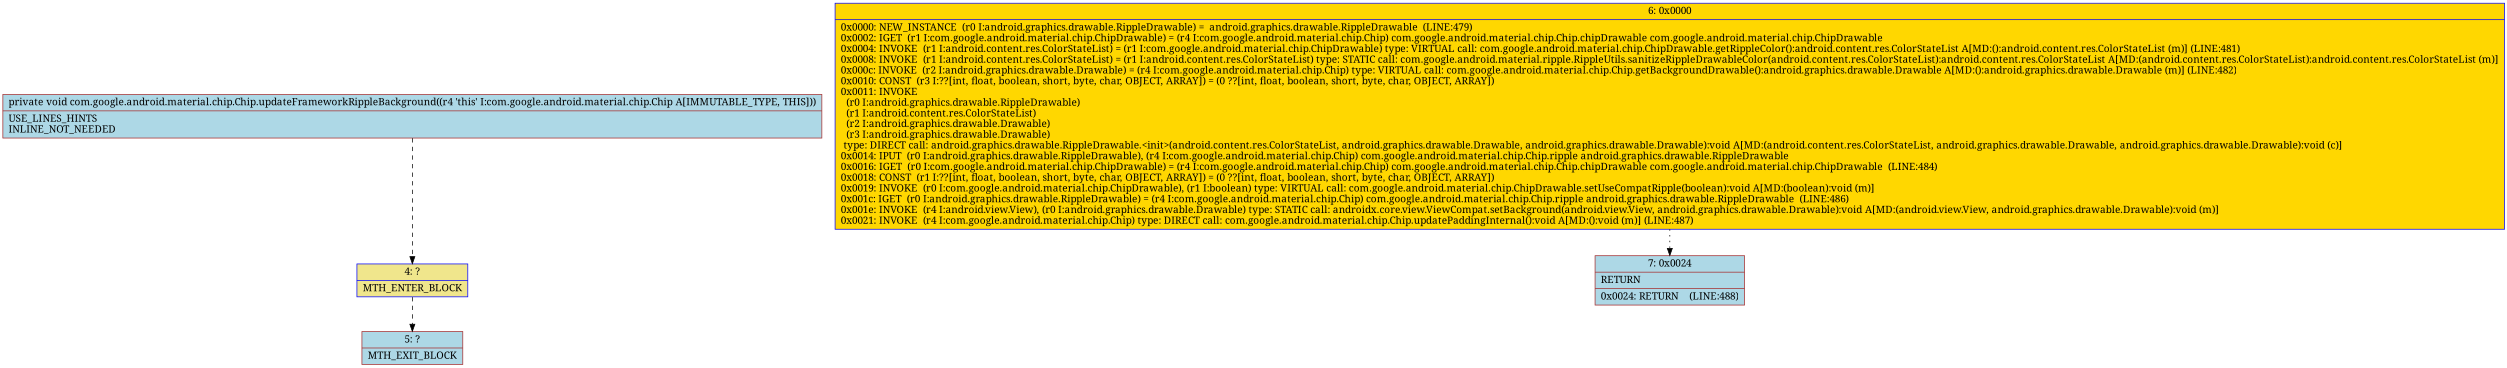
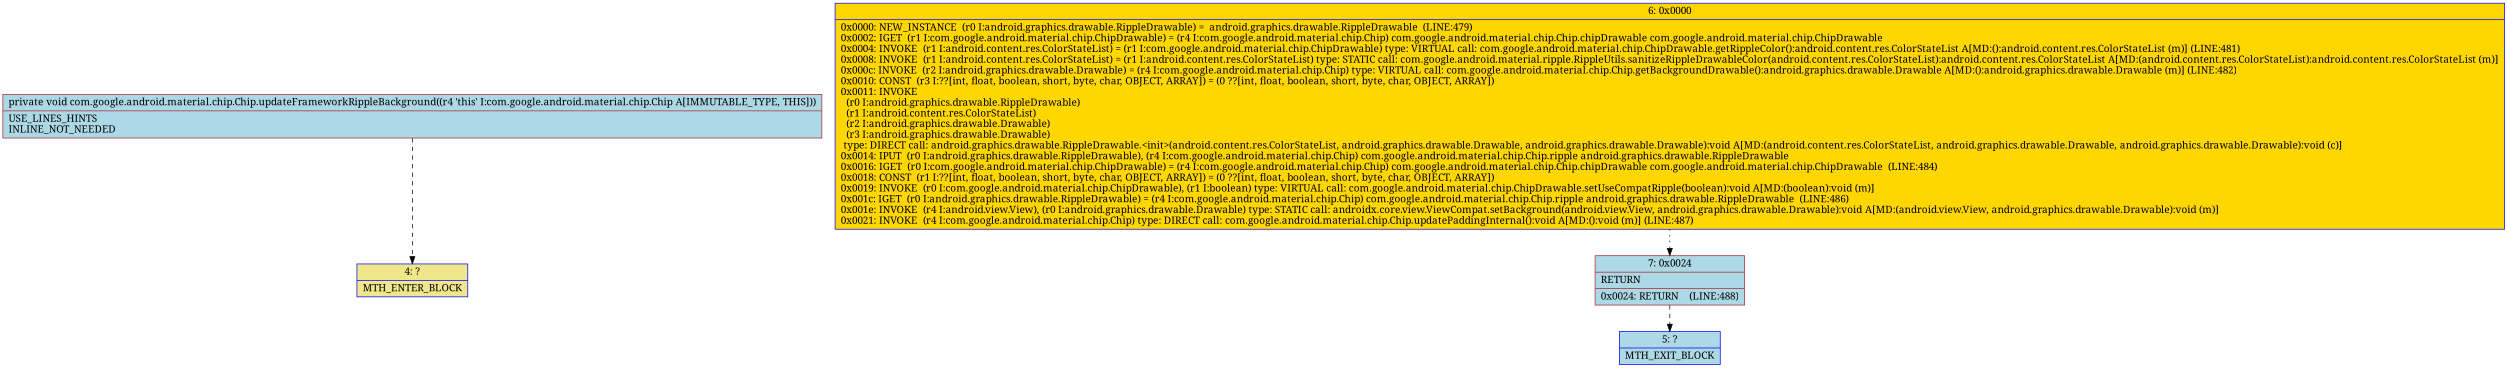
edge "4: ?" -> "5: ?": now "7: 0x0024" -> "5: ?"
node "5: ?": color brown -> blue
